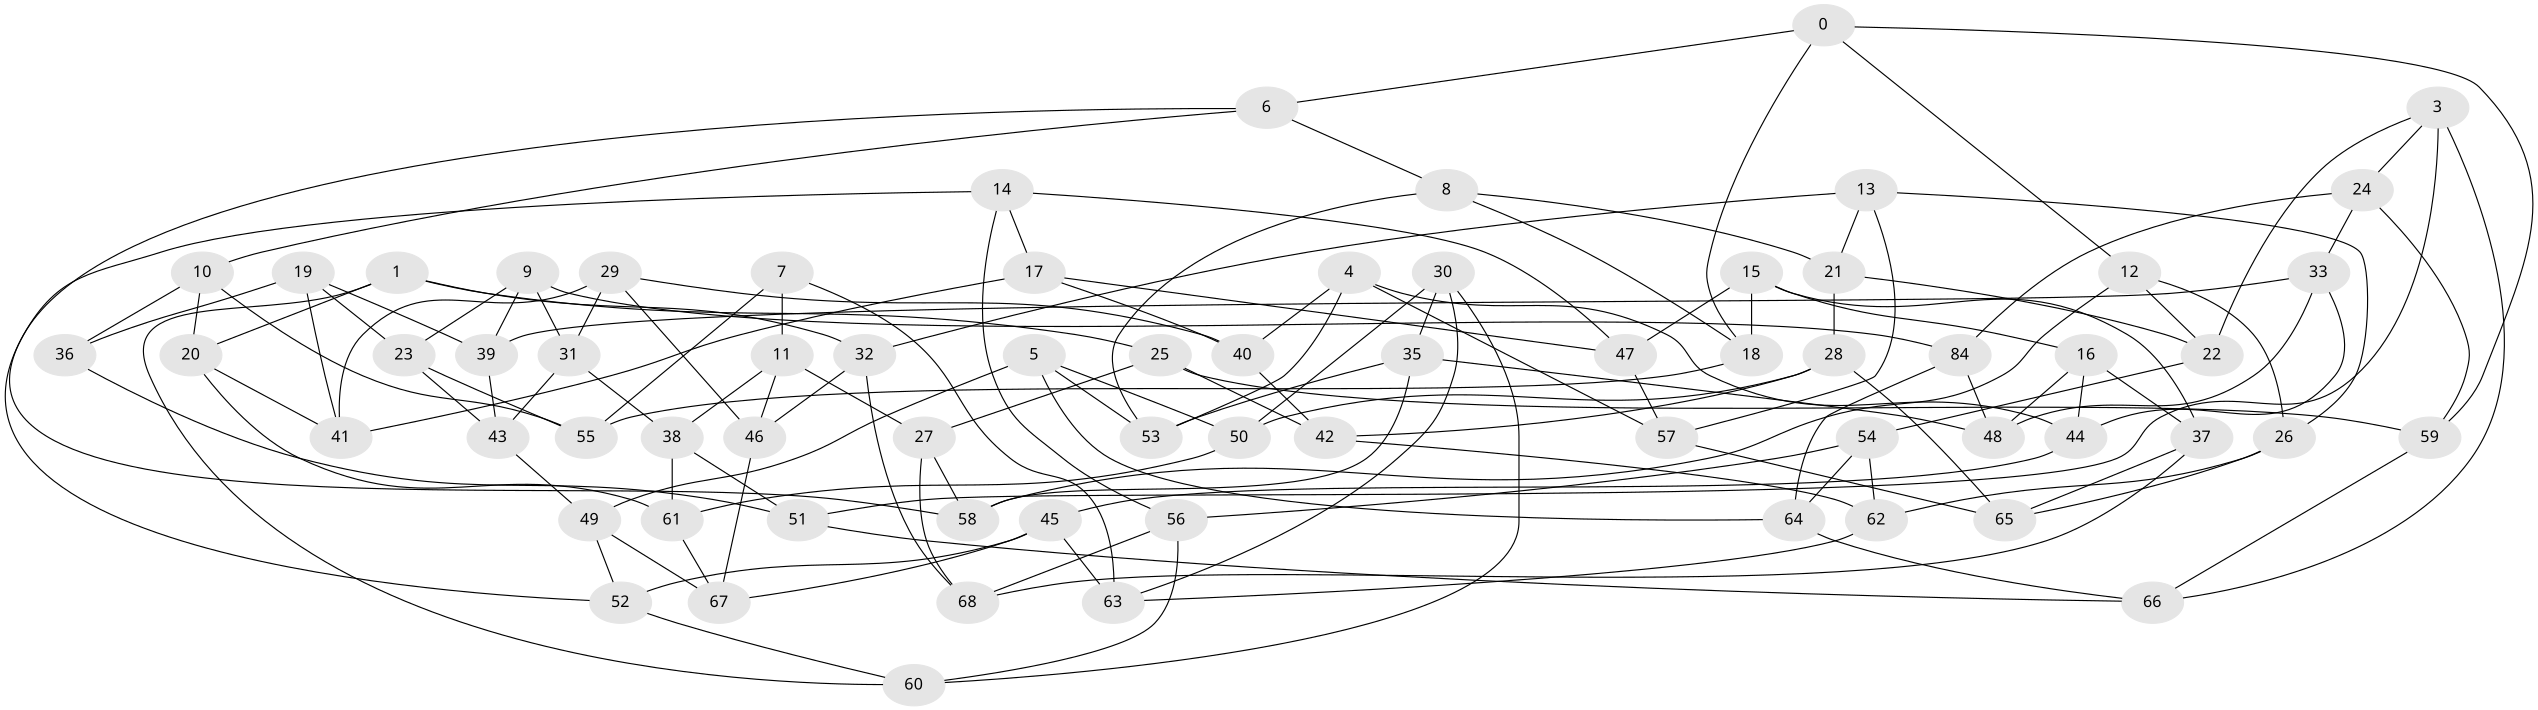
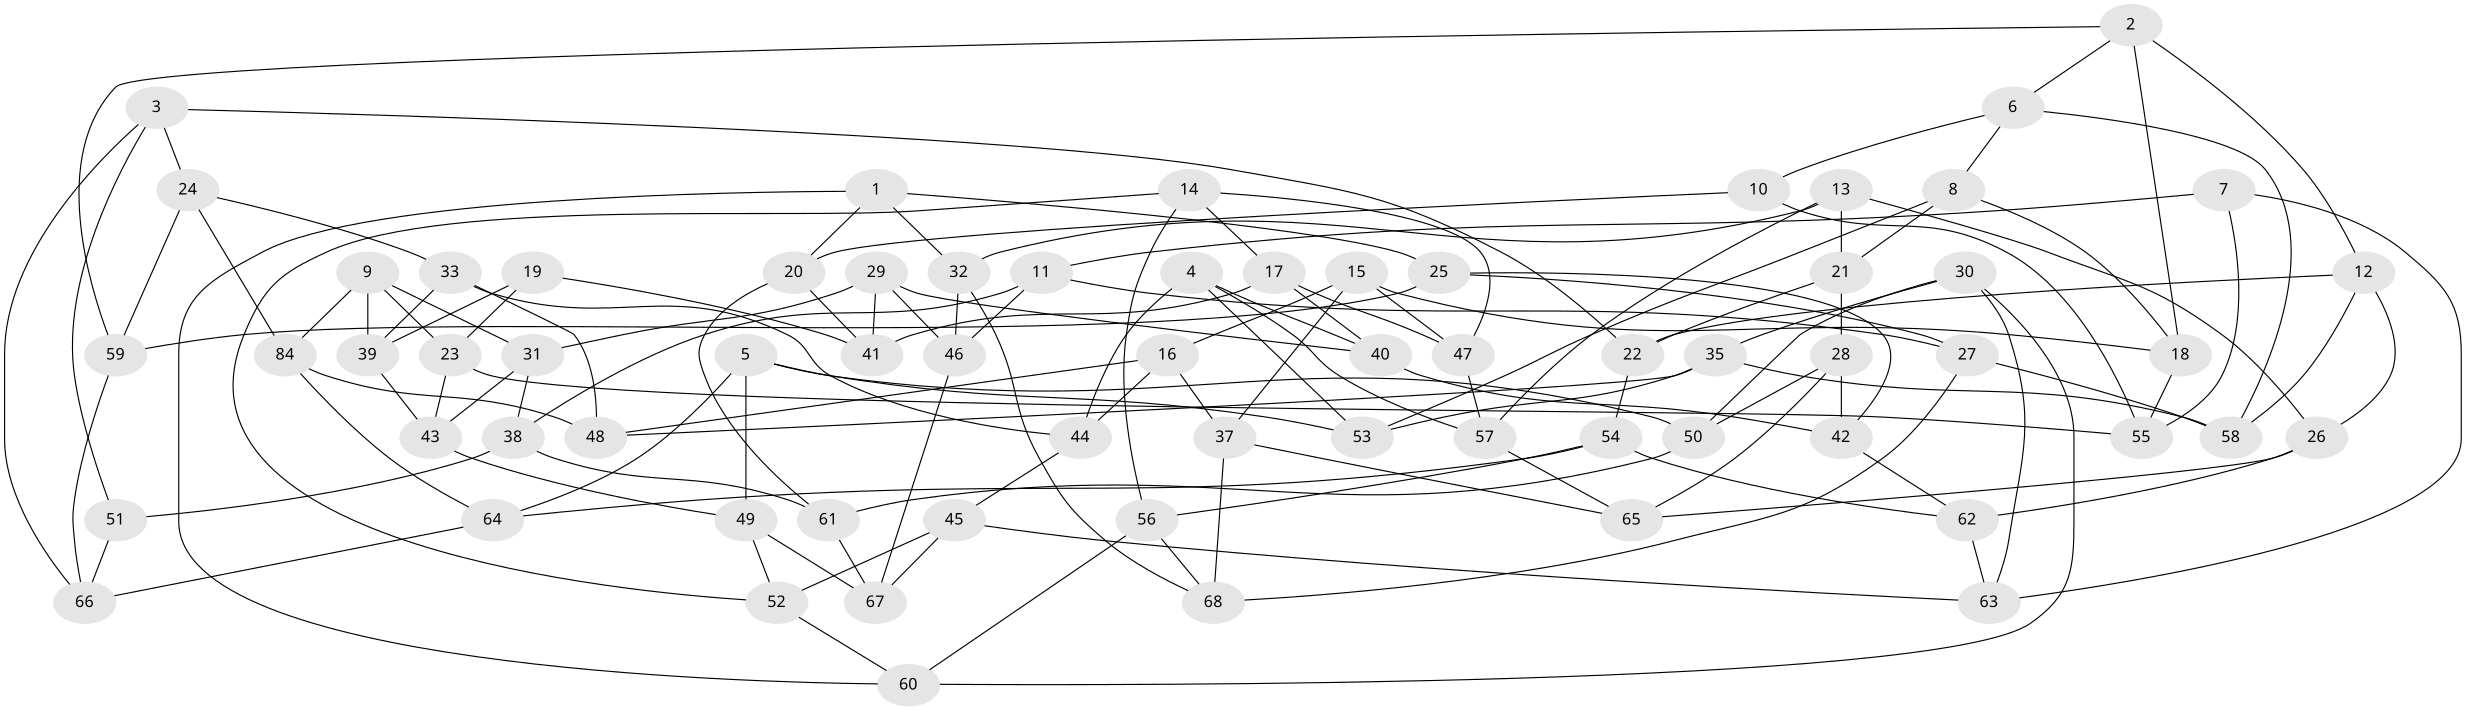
node "0": label "0" -> "2"
node "36": removed
